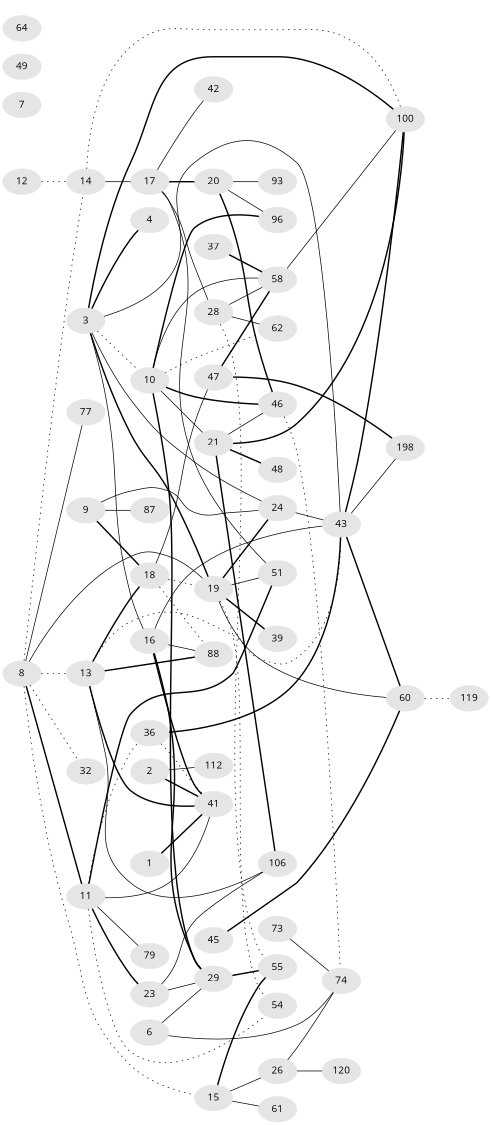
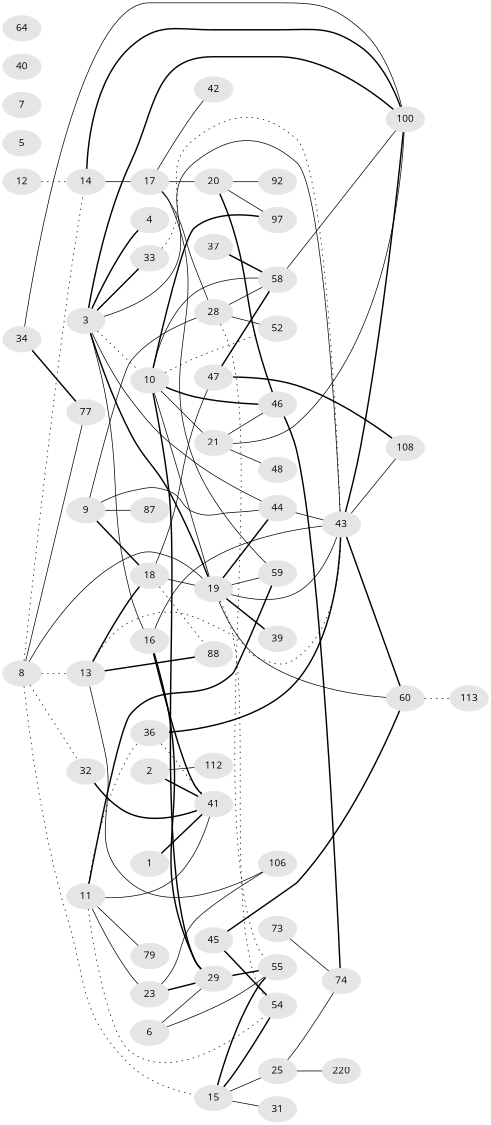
edge "100" -- "14": style dotted -> bold
node "49": label "49" -> "40"
node "5": added
edge "17" -- "20": style bold -> solid
node "93": label "93" -> "92"
node "96": label "96" -> "97"
node "33": added
edge "100" -- "21": style bold -> solid
node "62": label "62" -> "52"
node "34": added
edge "28" -- "9": added
node "198": label "198" -> "108"
edge "21" -- "48": style bold -> solid
edge "10" -- "19": added
node "24": label "24" -> "44"
node "51": label "51" -> "59"
edge "18" -- "19": style dotted -> solid
edge "43" -- "19": added
edge "16" -- "88": removed
edge "21" -- "106": removed
edge "46" -- "74": style dotted -> bold
node "119": label "119" -> "113"
edge "13" -- "41": now "32" -- "41"
edge "8" -- "11": removed
edge "11" -- "23": style bold -> solid
edge "45" -- "54": added
edge "29" -- "23": style solid -> bold
edge "74" -- "6": now "55" -- "6"
edge "54" -- "15": added
node "26": label "26" -> "25"
node "120": label "120" -> "220"
node "61": label "61" -> "31"
